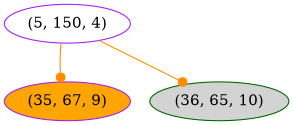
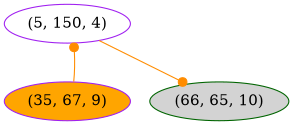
edge "(5, 150, 4)" -> "(35, 67, 9)": reversed
node "(36, 65, 10)": label "(36, 65, 10)" -> "(66, 65, 10)"
